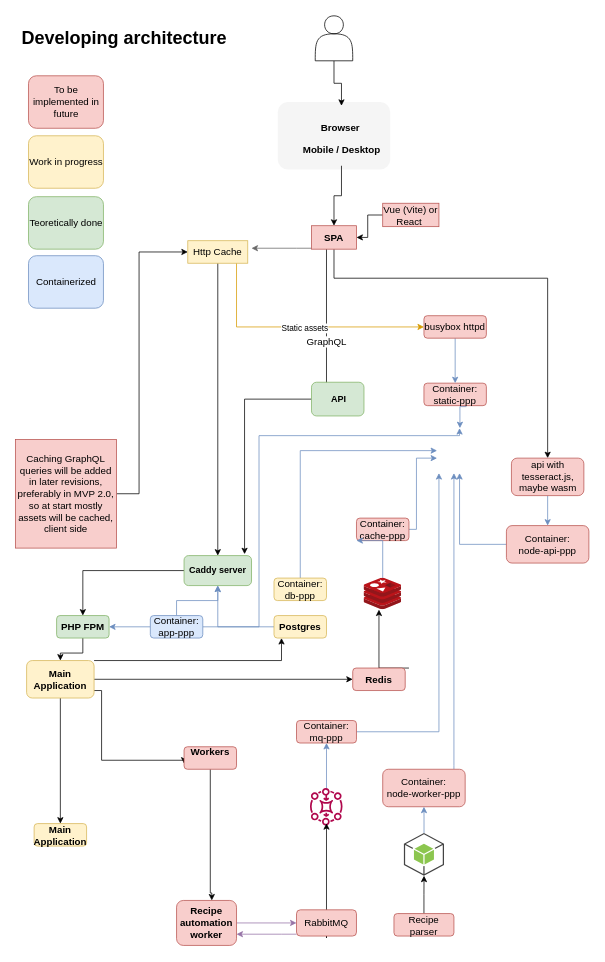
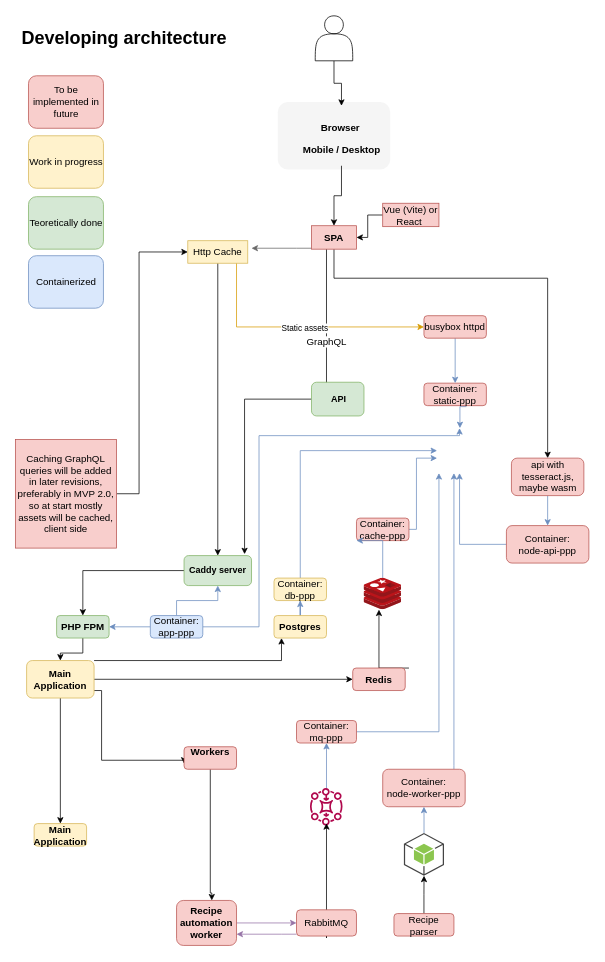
edge "Postgres" -> "Caddy server": now "Postgres" -> "Container: db-ppp"
